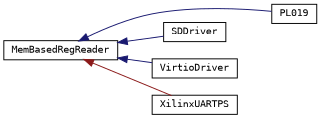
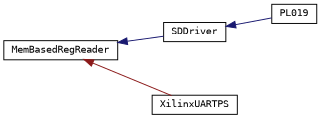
edge "PL019" -> "MemBasedRegReader": now "PL019" -> "SDDriver"
node "VirtioDriver": removed
